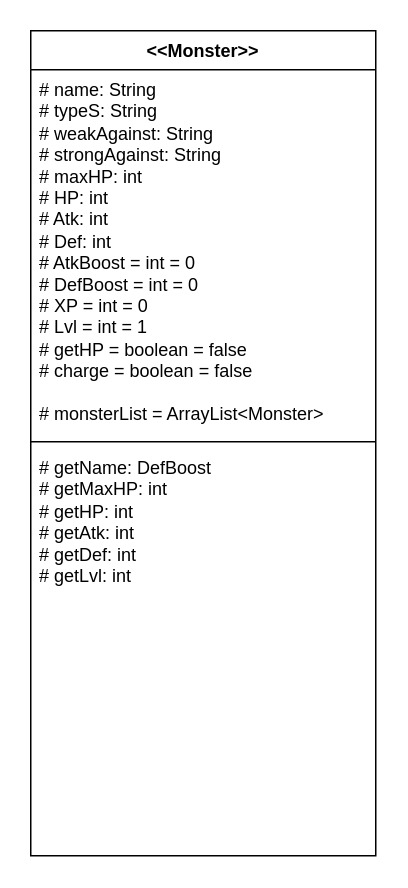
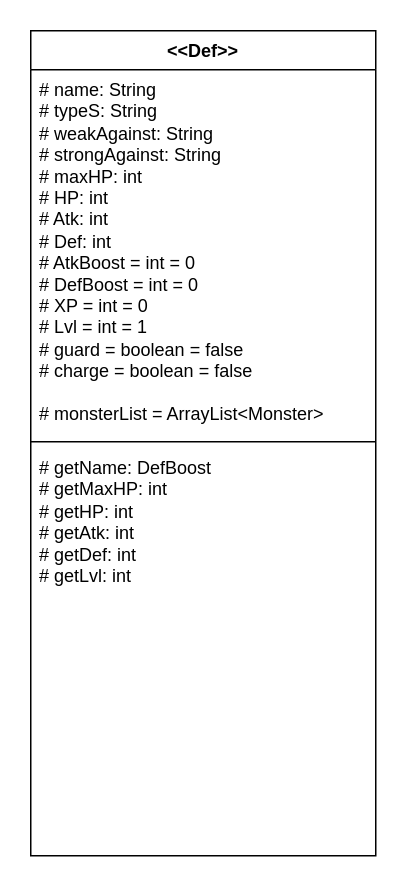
node "<<Monster>>": label "<<Monster>>" -> "<<Def>>"
node "# name: String # typeS: String # weakAgainst: String # strongAgainst: String # maxHP: int # HP: int # Atk: int # Def: int # AtkBoost = int = 0 # DefBoost = int = 0 # XP = int = 0 # Lvl = int = 1 # getHP = boolean = false # charge = boolean = false # monsterList = ArrayList<Monster>": label "# name: String # typeS: String # weakAgainst: String # strongAgainst: String # maxHP: int # HP: int # Atk: int # Def: int # AtkBoost = int = 0 # DefBoost = int = 0 # XP = int = 0 # Lvl = int = 1 # getHP = boolean = false # charge = boolean = false # monsterList = ArrayList<Monster>" -> "# name: String # typeS: String # weakAgainst: String # strongAgainst: String # maxHP: int # HP: int # Atk: int # Def: int # AtkBoost = int = 0 # DefBoost = int = 0 # XP = int = 0 # Lvl = int = 1 # guard = boolean = false # charge = boolean = false # monsterList = ArrayList<Monster>"
